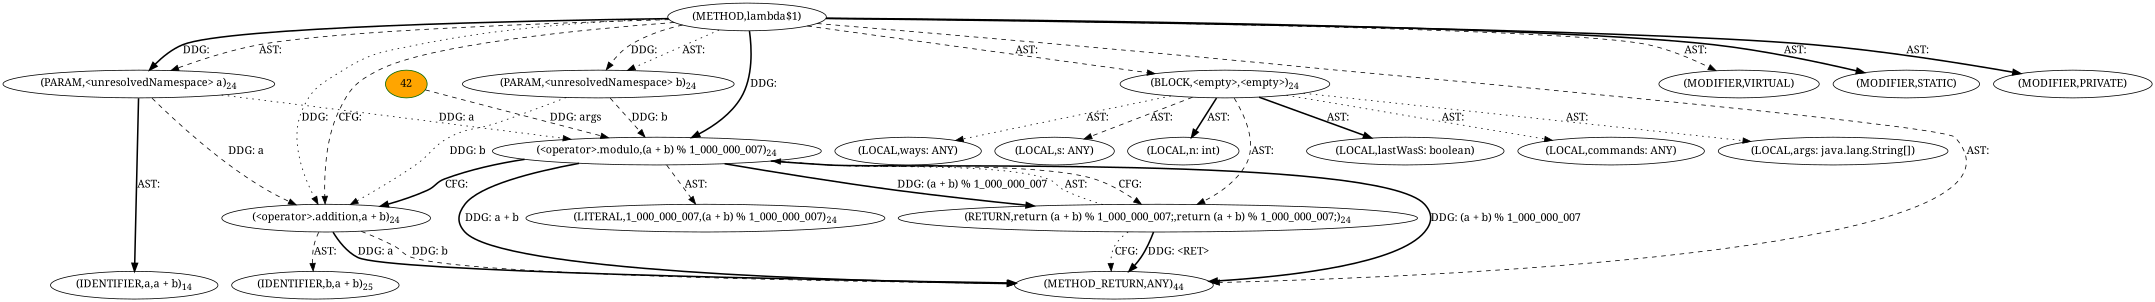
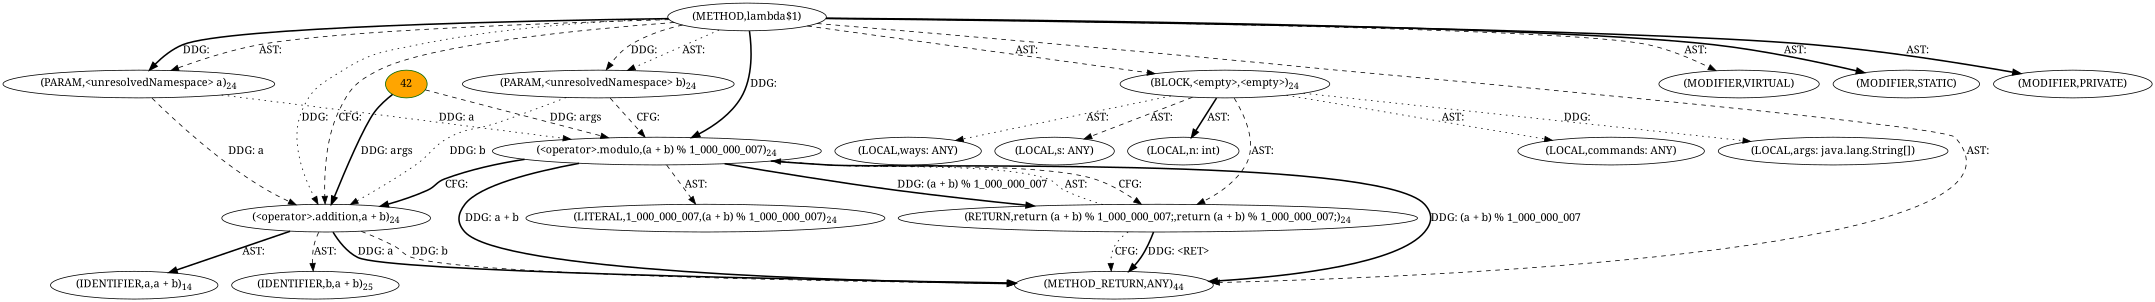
edge "(PARAM,<unresolvedNamespace> b)" -> "(<operator>.modulo,(a + b) % 1_000_000_007)": label "DDG: b" -> "CFG: "
edge "(BLOCK,<empty>,<empty>)" -> "(LOCAL,args: java.lang.String[])": label "AST: " -> "DDG: "
edge "42" -> "(<operator>.addition,a + b)": added, label "DDG: args"
node "(LOCAL,lastWasS: boolean)": removed
edge "(PARAM,<unresolvedNamespace> a)" -> "(IDENTIFIER,a,a + b)": now "(<operator>.addition,a + b)" -> "(IDENTIFIER,a,a + b)"
